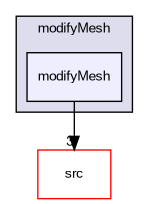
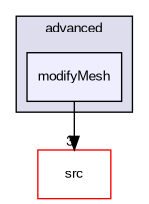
cluster "modifyMesh": label "modifyMesh" -> "advanced"
